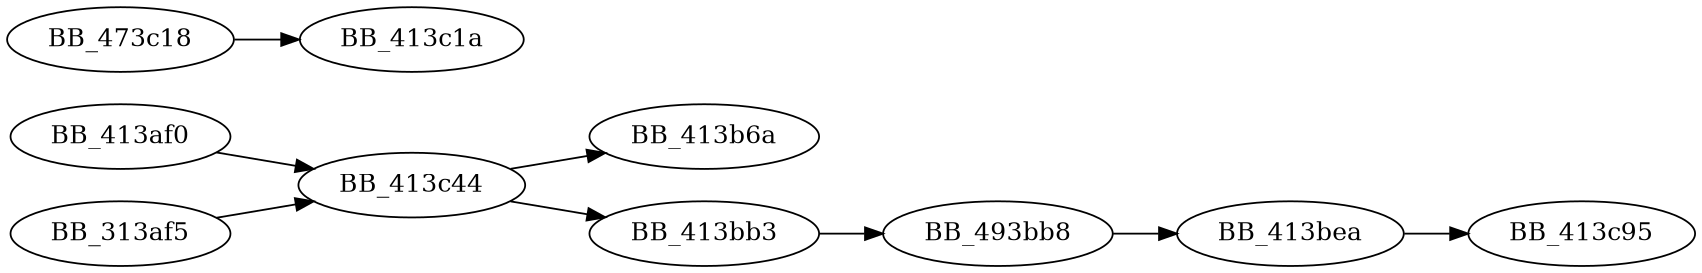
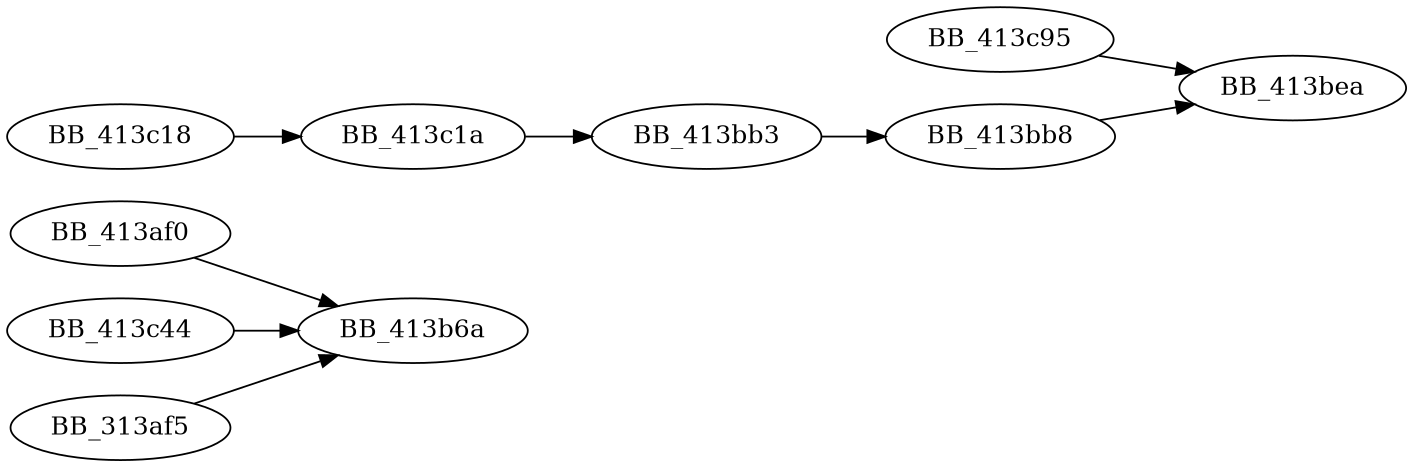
node "BB_473c18": label "BB_473c18" -> "BB_413c18"
edge "BB_413af0" -> "BB_413c44": now "BB_413af0" -> "BB_413b6a"
edge "BB_413c44" -> "BB_413bb3": now "BB_413c1a" -> "BB_413bb3"
edge "BB_313af5" -> "BB_413c44": now "BB_313af5" -> "BB_413b6a"
node "BB_493bb8": label "BB_493bb8" -> "BB_413bb8"
edge "BB_413bea" -> "BB_413c95": reversed
